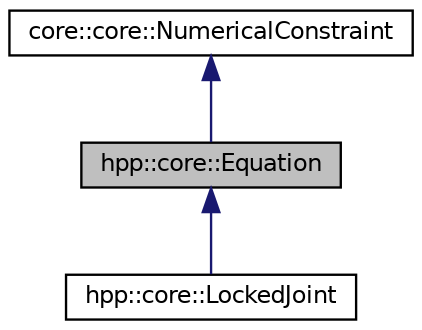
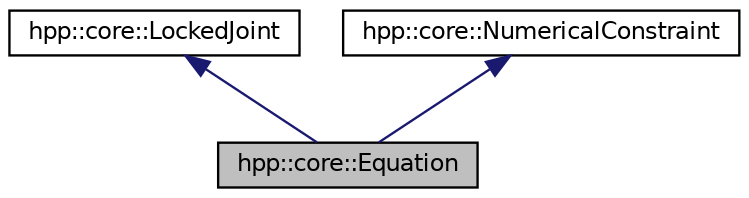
node "core::core::NumericalConstraint": label "core::core::NumericalConstraint" -> "hpp::core::NumericalConstraint"
edge "hpp::core::LockedJoint" -> "hpp::core::Equation": reversed
